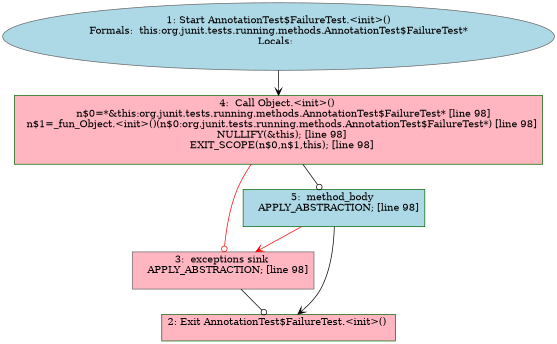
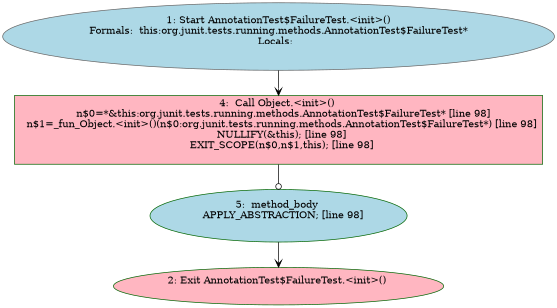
node "5:  method_body APPLY_ABSTRACTION; [line 98]": shape box -> ellipse
node "3:  exceptions sink APPLY_ABSTRACTION; [line 98]": removed
node "2: Exit AnnotationTest$FailureTest.<init>()": shape box -> ellipse
